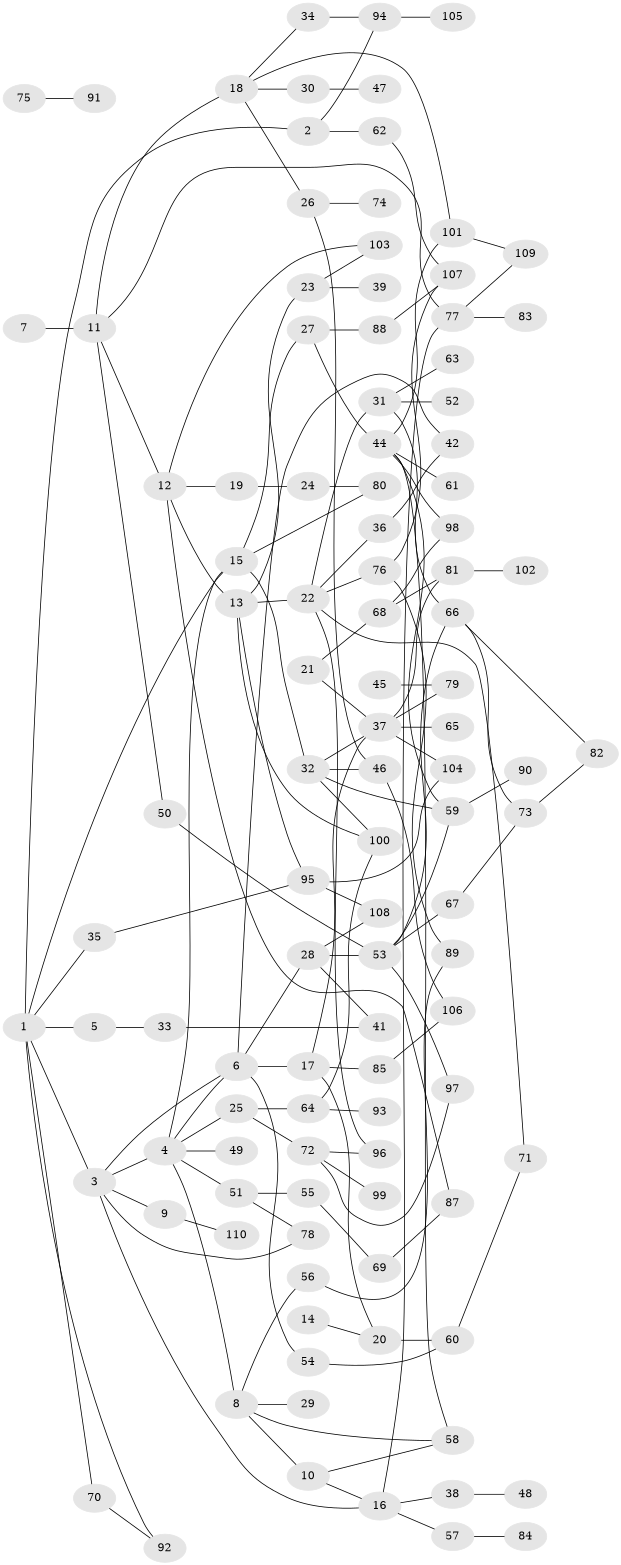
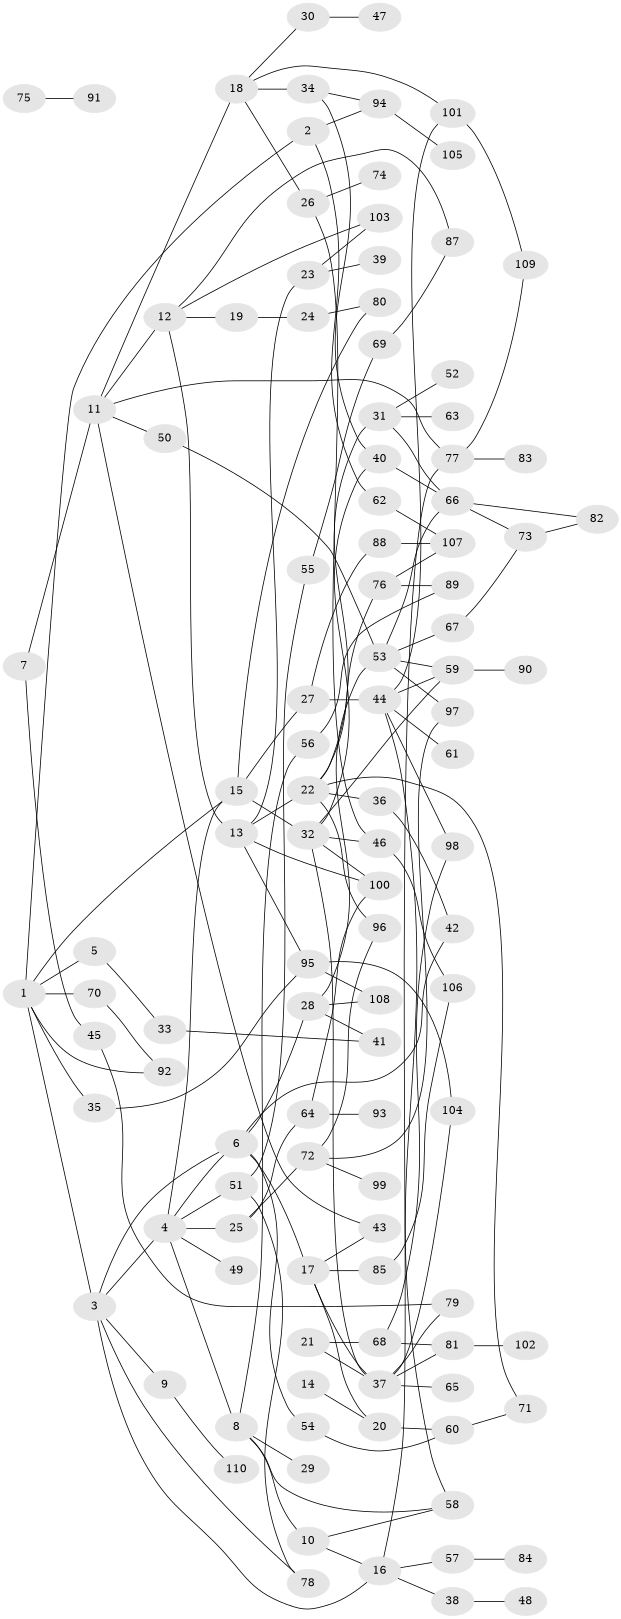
node "40": added
edge "7" -- "45": added
node "43": added
